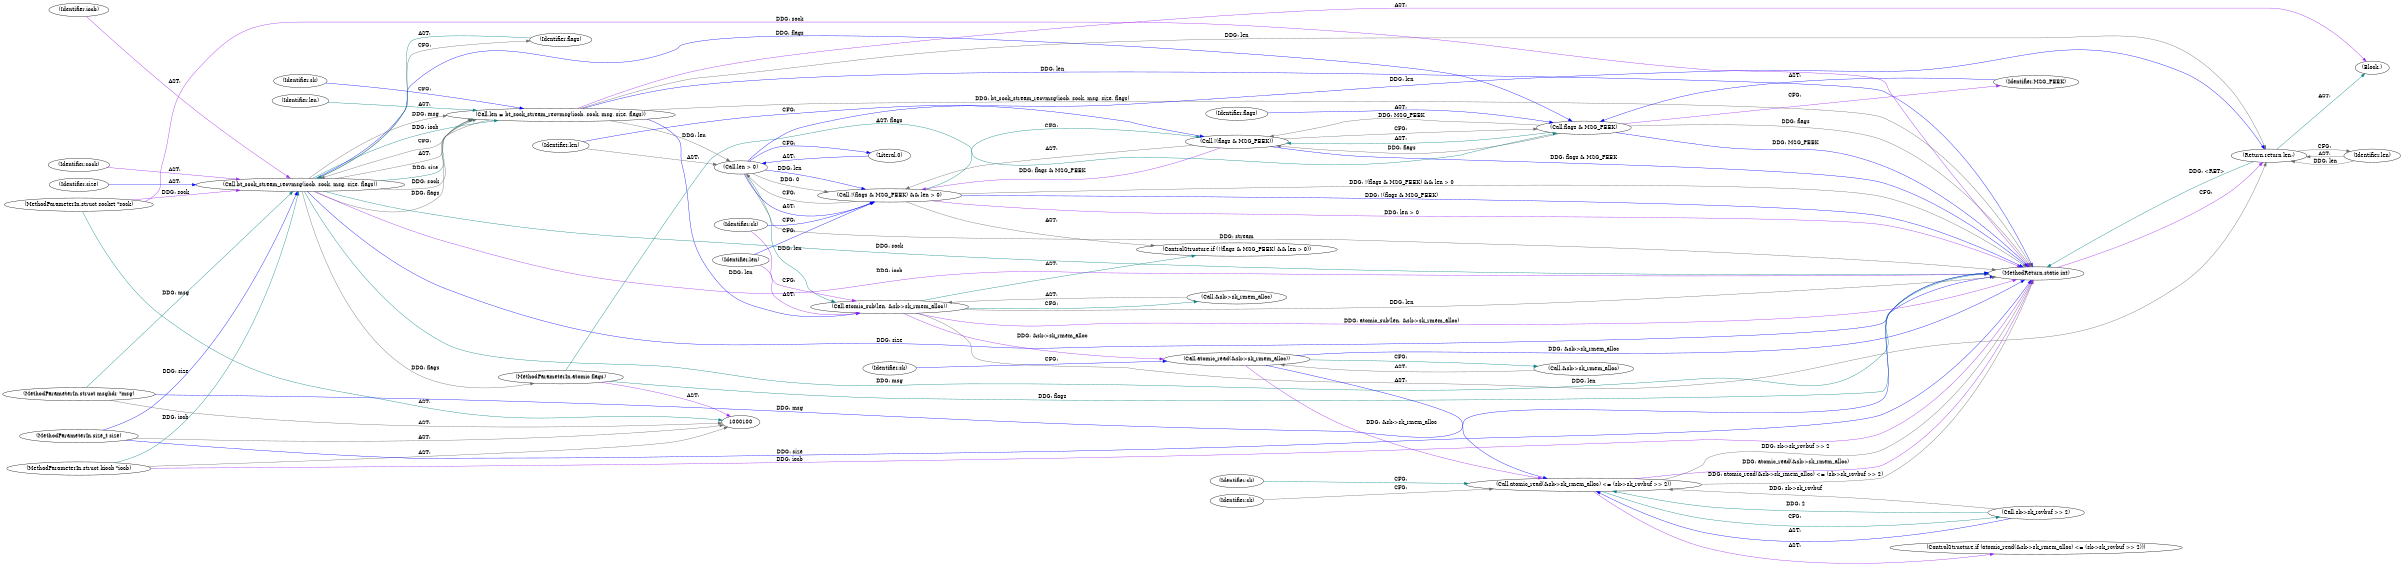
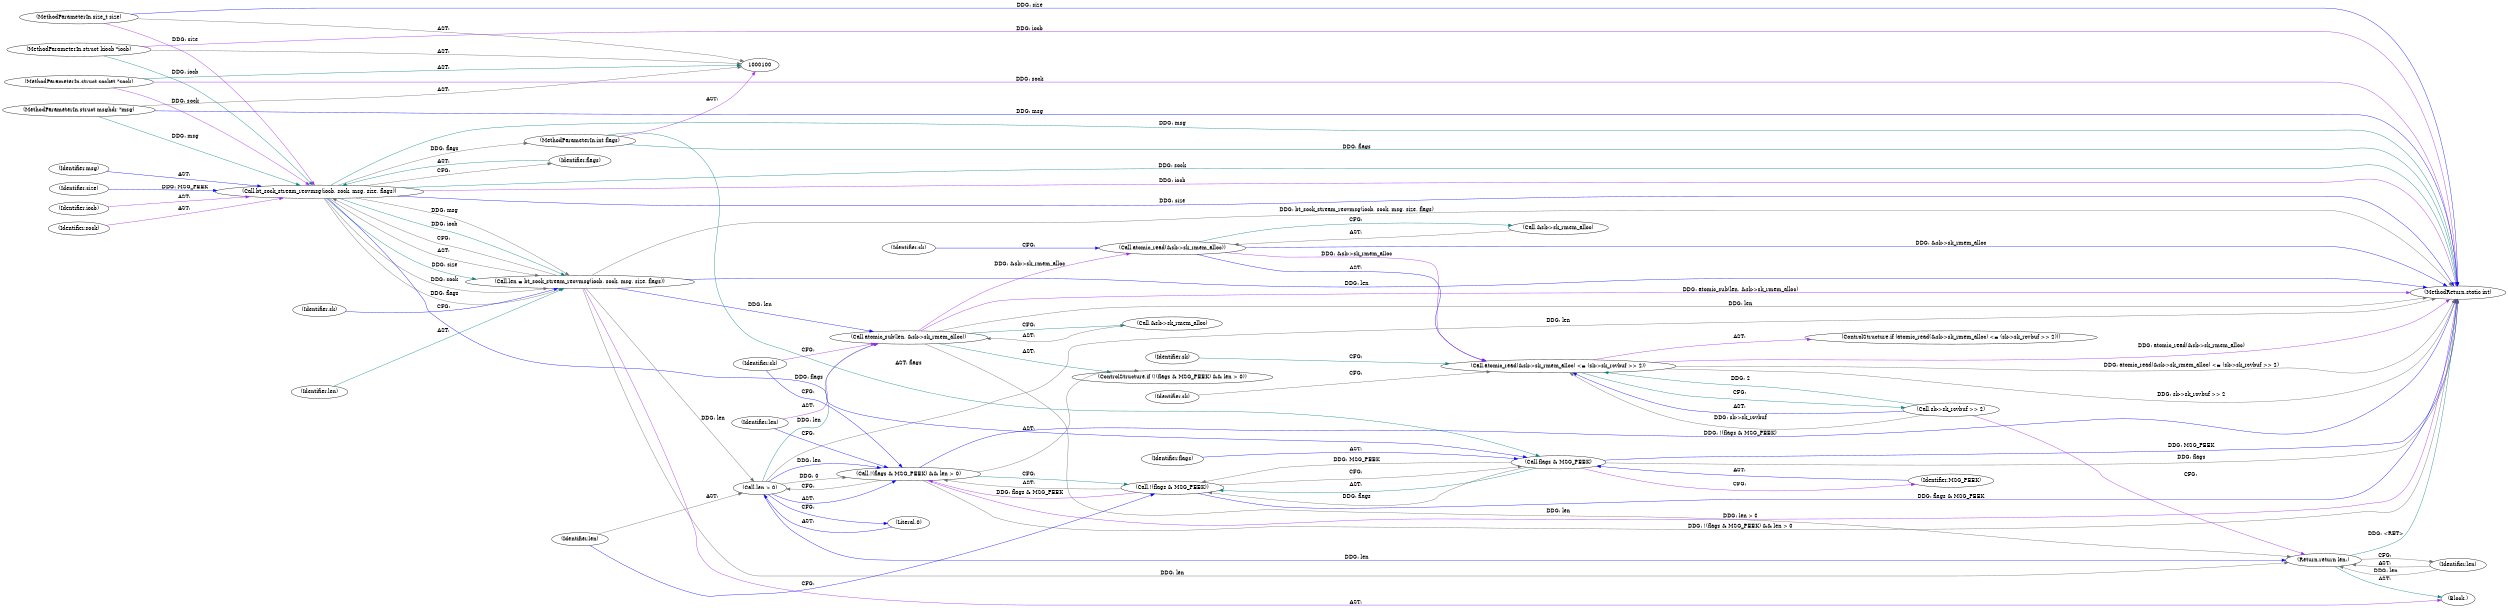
node "(Identifier,msg)": added
edge "(Identifier,size)" -> "(Call,bt_sock_stream_recvmsg(iocb, sock, msg, size, flags))": label "AST: " -> "DDG: MSG_PEEK"
edge "(MethodReturn,static int)" -> "(Return,return len;)": now "(Call,sk->sk_rcvbuf >> 2)" -> "(Return,return len;)"
edge "(Call,len > 0)" -> "(MethodReturn,static int)": label "DDG: stream" -> "DDG: len"
edge "(MethodParameterIn,size_t size)" -> "(Call,bt_sock_stream_recvmsg(iocb, sock, msg, size, flags))": color blue -> purple
node "(MethodParameterIn,atomic flags)": label "(MethodParameterIn,atomic flags)" -> "(MethodParameterIn,int flags)"
